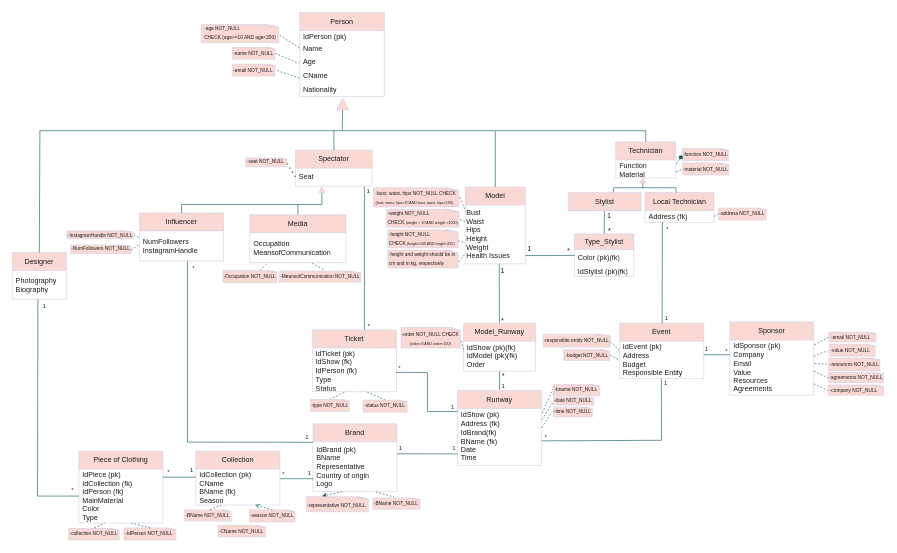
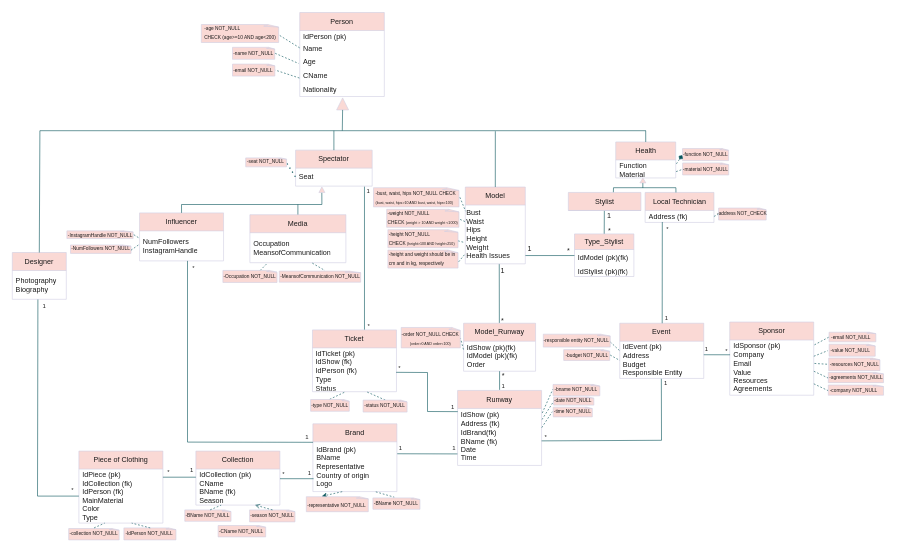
node "Technician": label "Technician" -> "Health"
node "-address NOT_NULL": label "-address NOT_NULL" -> "-address NOT_CHECK"
node "Color (pk)(fk)": label "Color (pk)(fk)" -> "IdModel (pk)(fk)"
